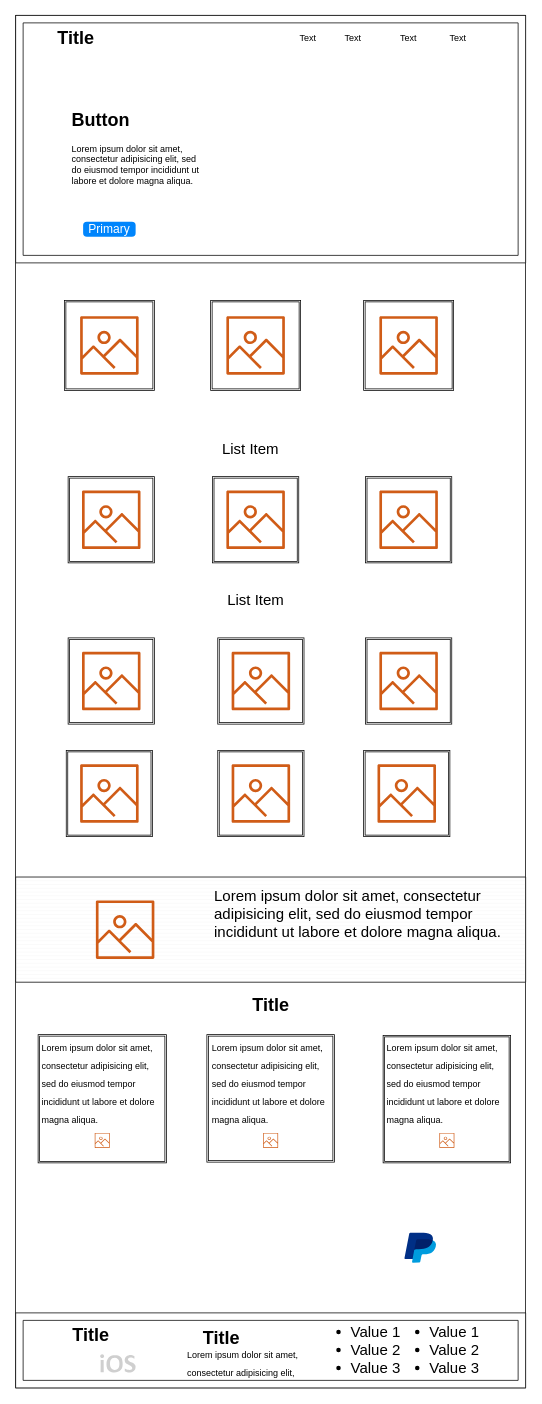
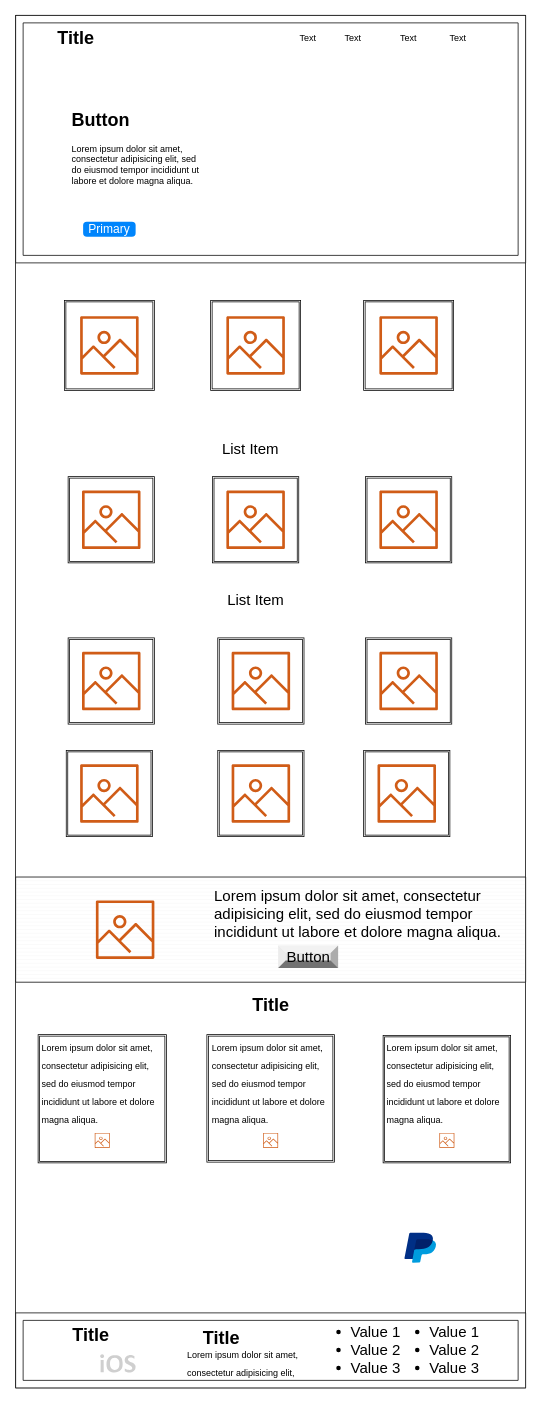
node "Button": added
